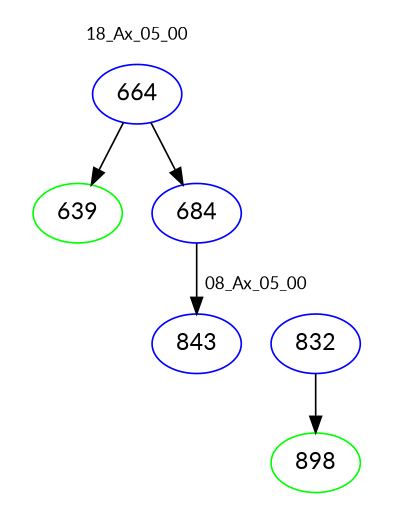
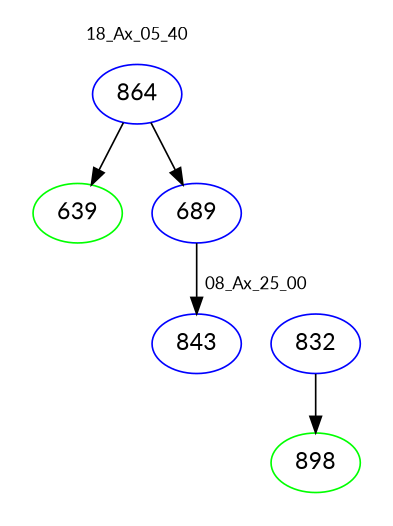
cluster "18_Ax_05_00": label "18_Ax_05_00" -> "18_Ax_05_40"
node "664": label "664" -> "864"
node "684": label "684" -> "689"
cluster "08_Ax_05_00": label "08_Ax_05_00" -> "08_Ax_25_00"
